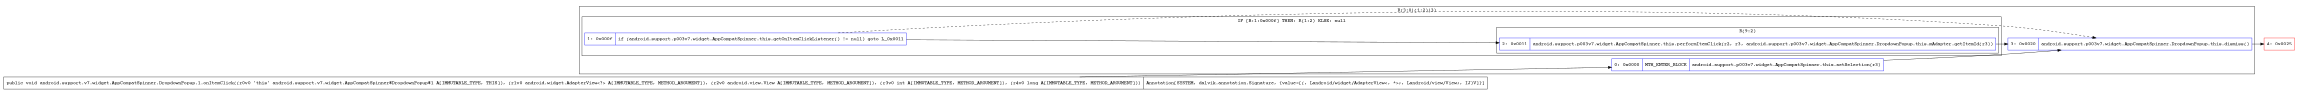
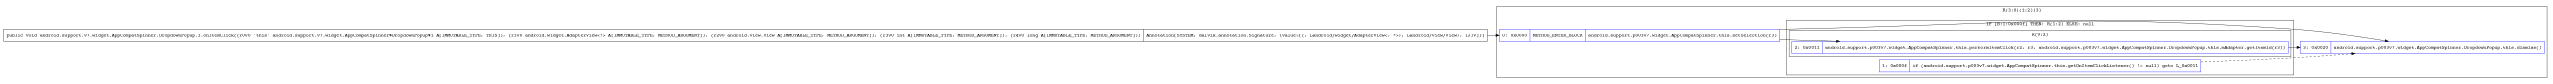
edge "1: 0x000f" -> "2: 0x0011": now "0: 0x0000" -> "2: 0x0011"
node "4: 0x0025": removed
node "0: 0x0000": text "MTH_ENTER_BLOCK" -> "METHOD_ENTER_BLOCK"
